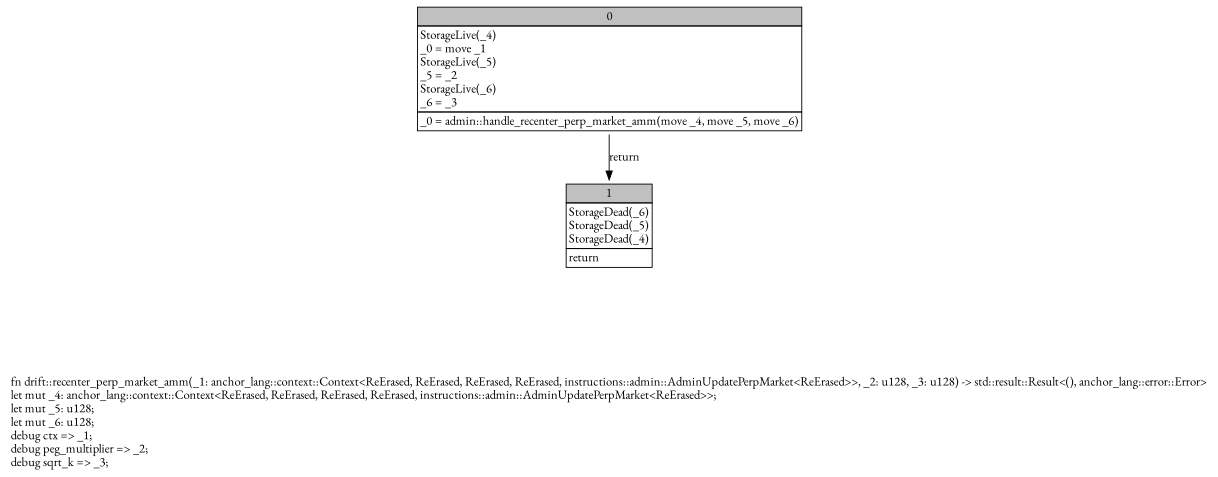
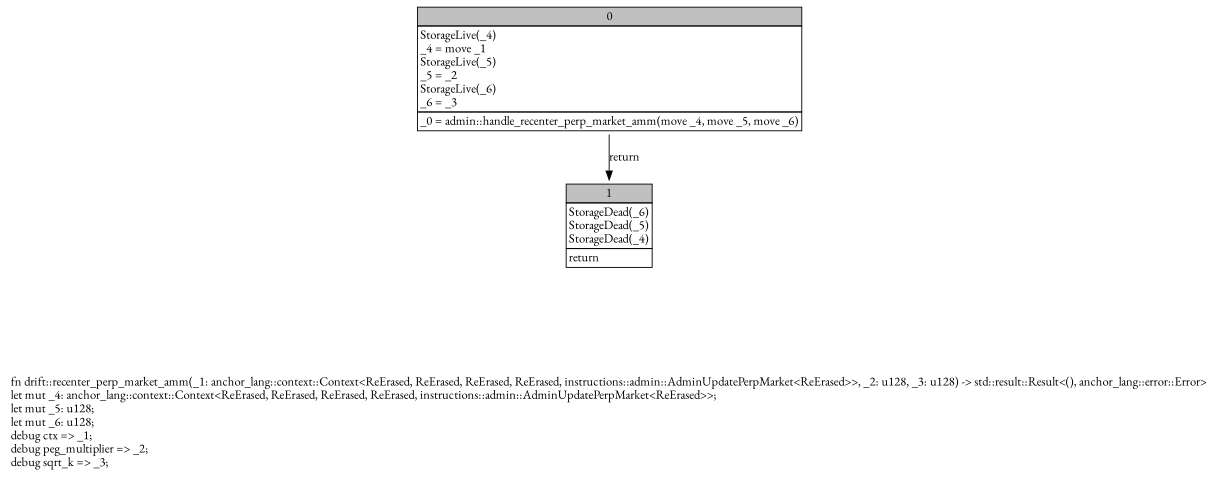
node "0": text "_0 = move _1" -> "_4 = move _1"
